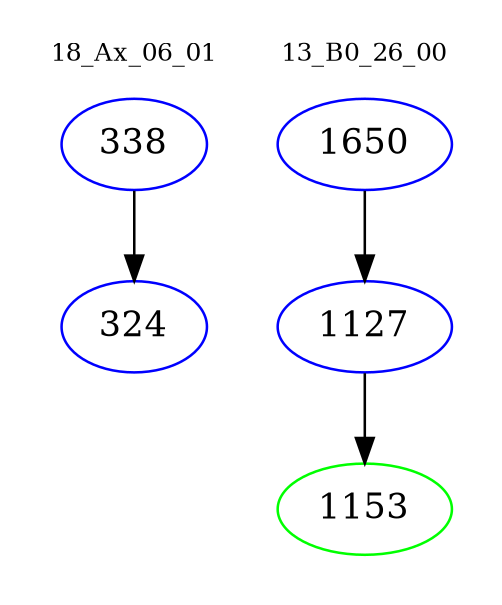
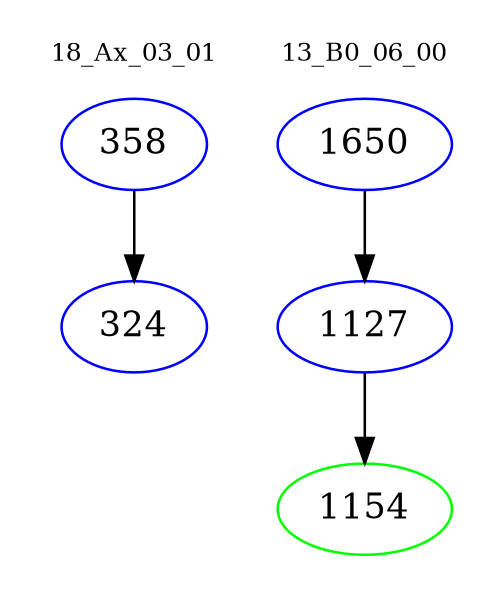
cluster "18_Ax_06_01": label "18_Ax_06_01" -> "18_Ax_03_01"
cluster "13_B0_26_00": label "13_B0_26_00" -> "13_B0_06_00"
node "338": label "338" -> "358"
node "1153": label "1153" -> "1154"
